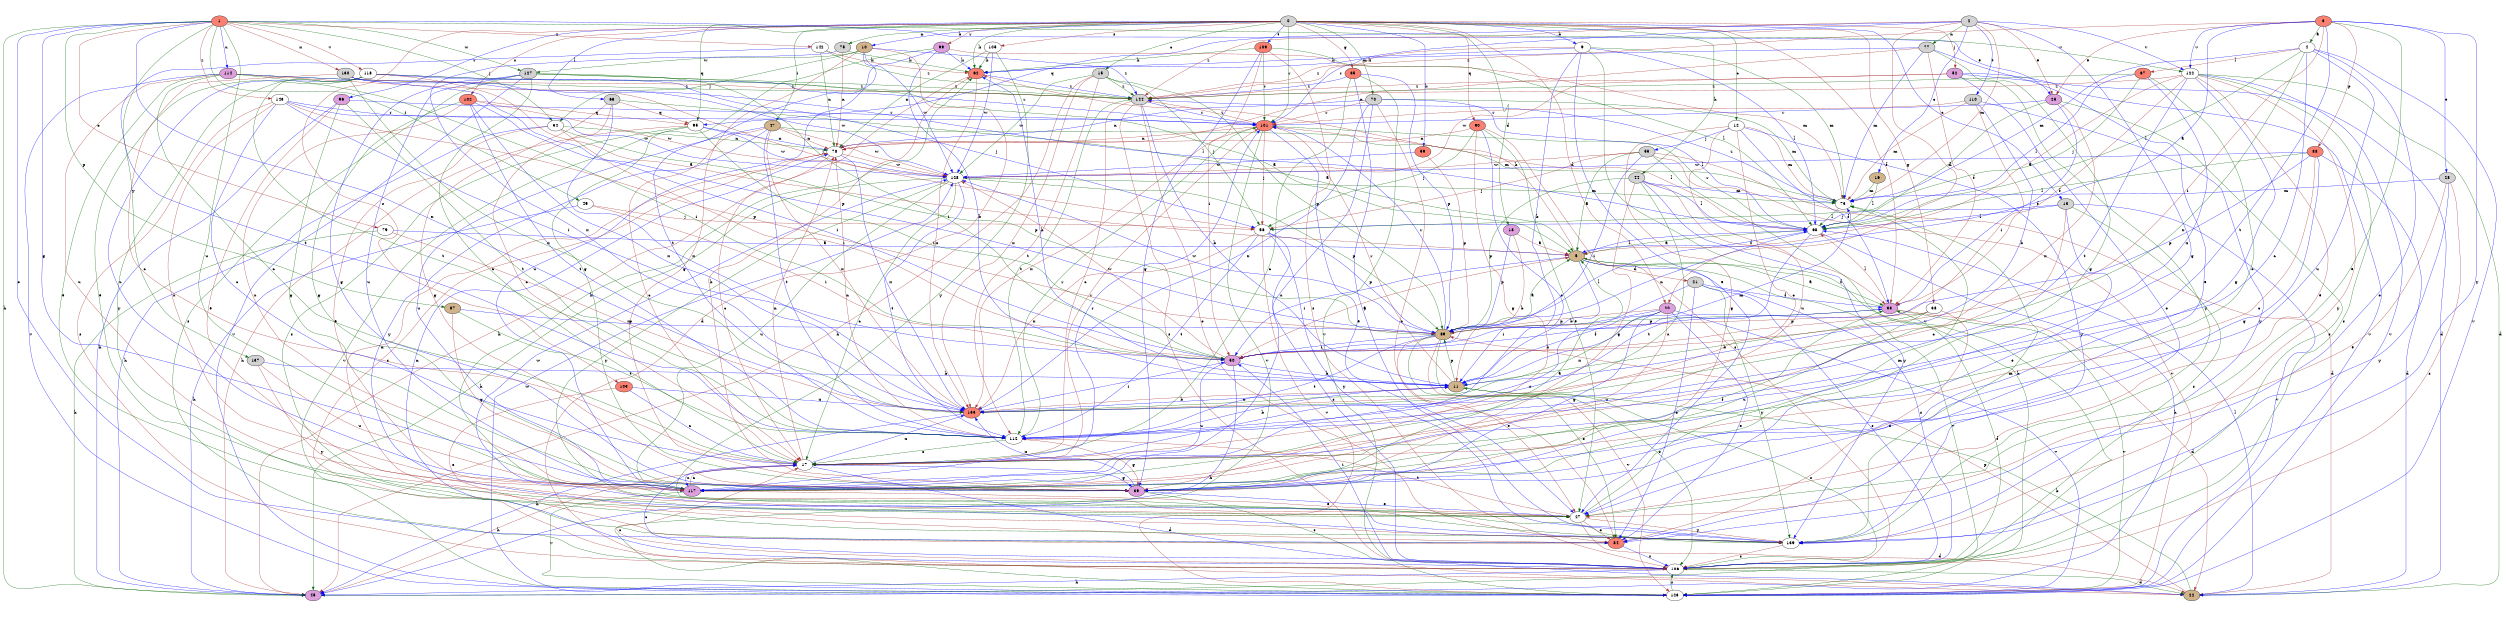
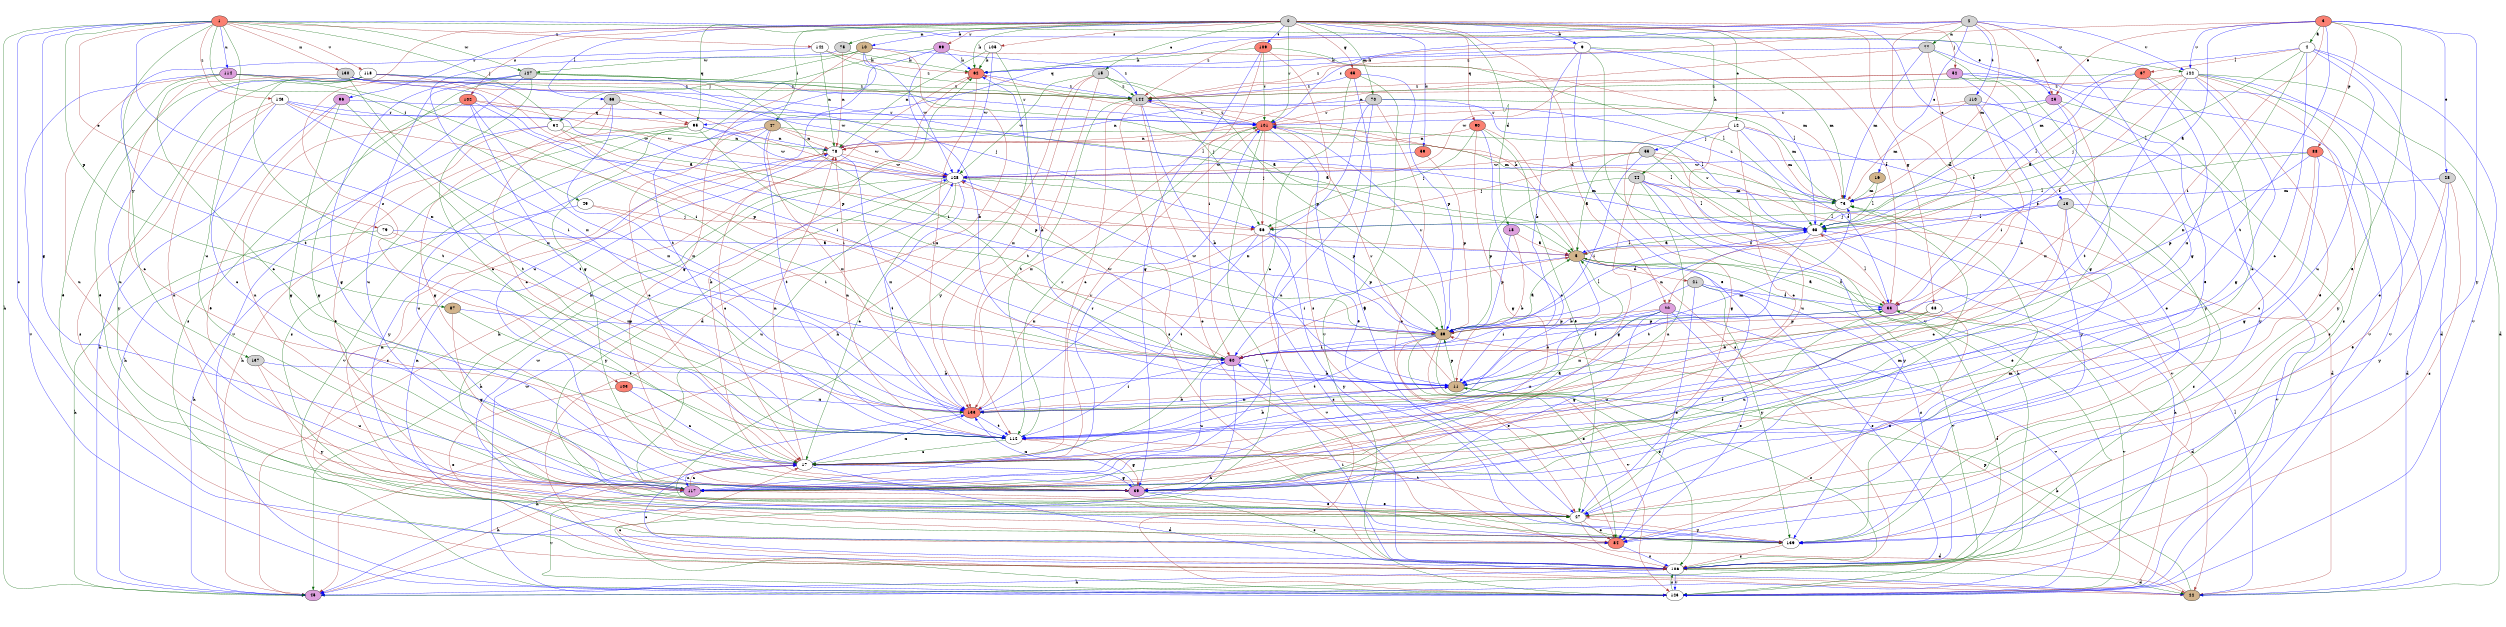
edge "133" -> "112": added, label "t"
edge "106" -> "123": added, label "v"
